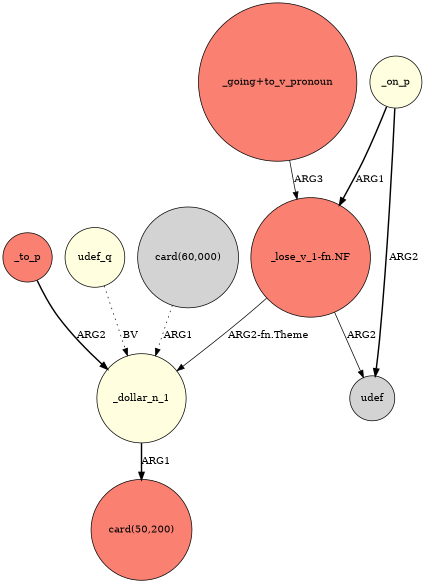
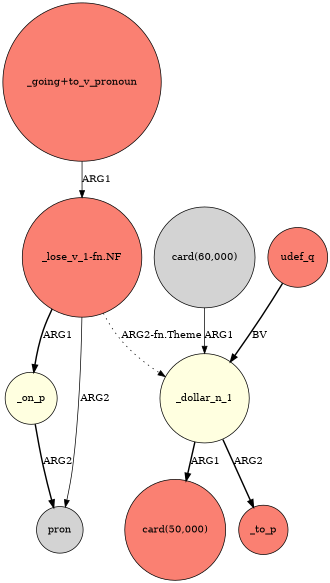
edge "_on_p" -> "_lose_v_1-fn.NF": reversed
edge "_going+to_v_pronoun" -> "_lose_v_1-fn.NF": label "ARG3" -> "ARG1"
node "udef_q": fillcolor lightyellow -> salmon
edge "udef_q" -> "_dollar_n_1": style dotted -> bold
edge "_to_p" -> "_dollar_n_1": reversed
edge "card(60,000)" -> "_dollar_n_1": style dotted -> solid
edge "_lose_v_1-fn.NF" -> "_dollar_n_1": style solid -> dotted
node "udef": label "udef" -> "pron"
node "card(50,200)": label "card(50,200)" -> "card(50,000)"
